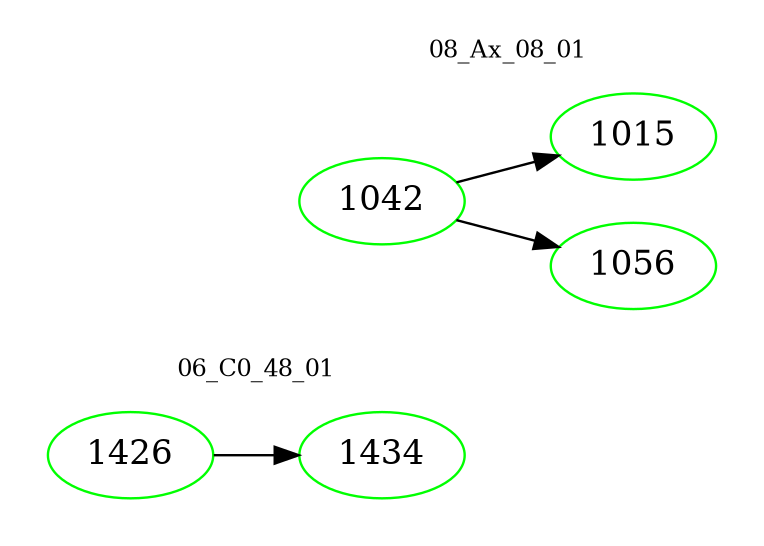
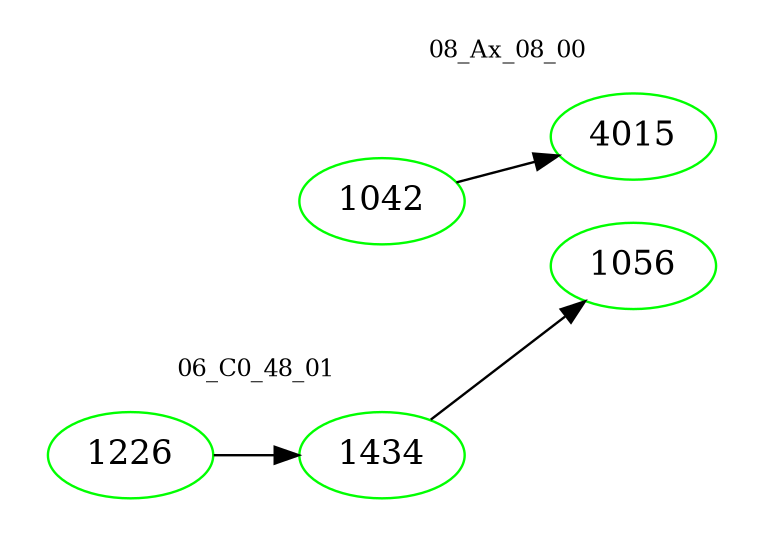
cluster "08_Ax_08_01": label "08_Ax_08_01" -> "08_Ax_08_00"
node "1015": label "1015" -> "4015"
edge "1042" -> "1056": now "1434" -> "1056"
node "1426": label "1426" -> "1226"
